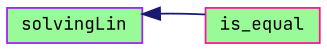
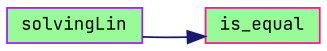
edge "is_equal" -> "solvingLin": reversed
